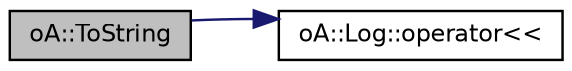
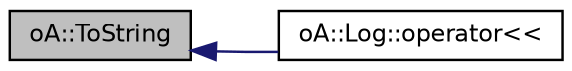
edge "oA::ToString" -> "oA::Log::operator<<": reversed
